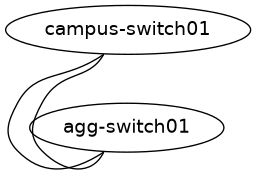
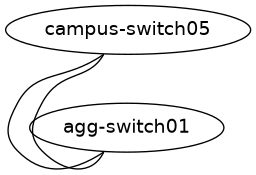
node "campus-switch01": label "campus-switch01" -> "campus-switch05"
